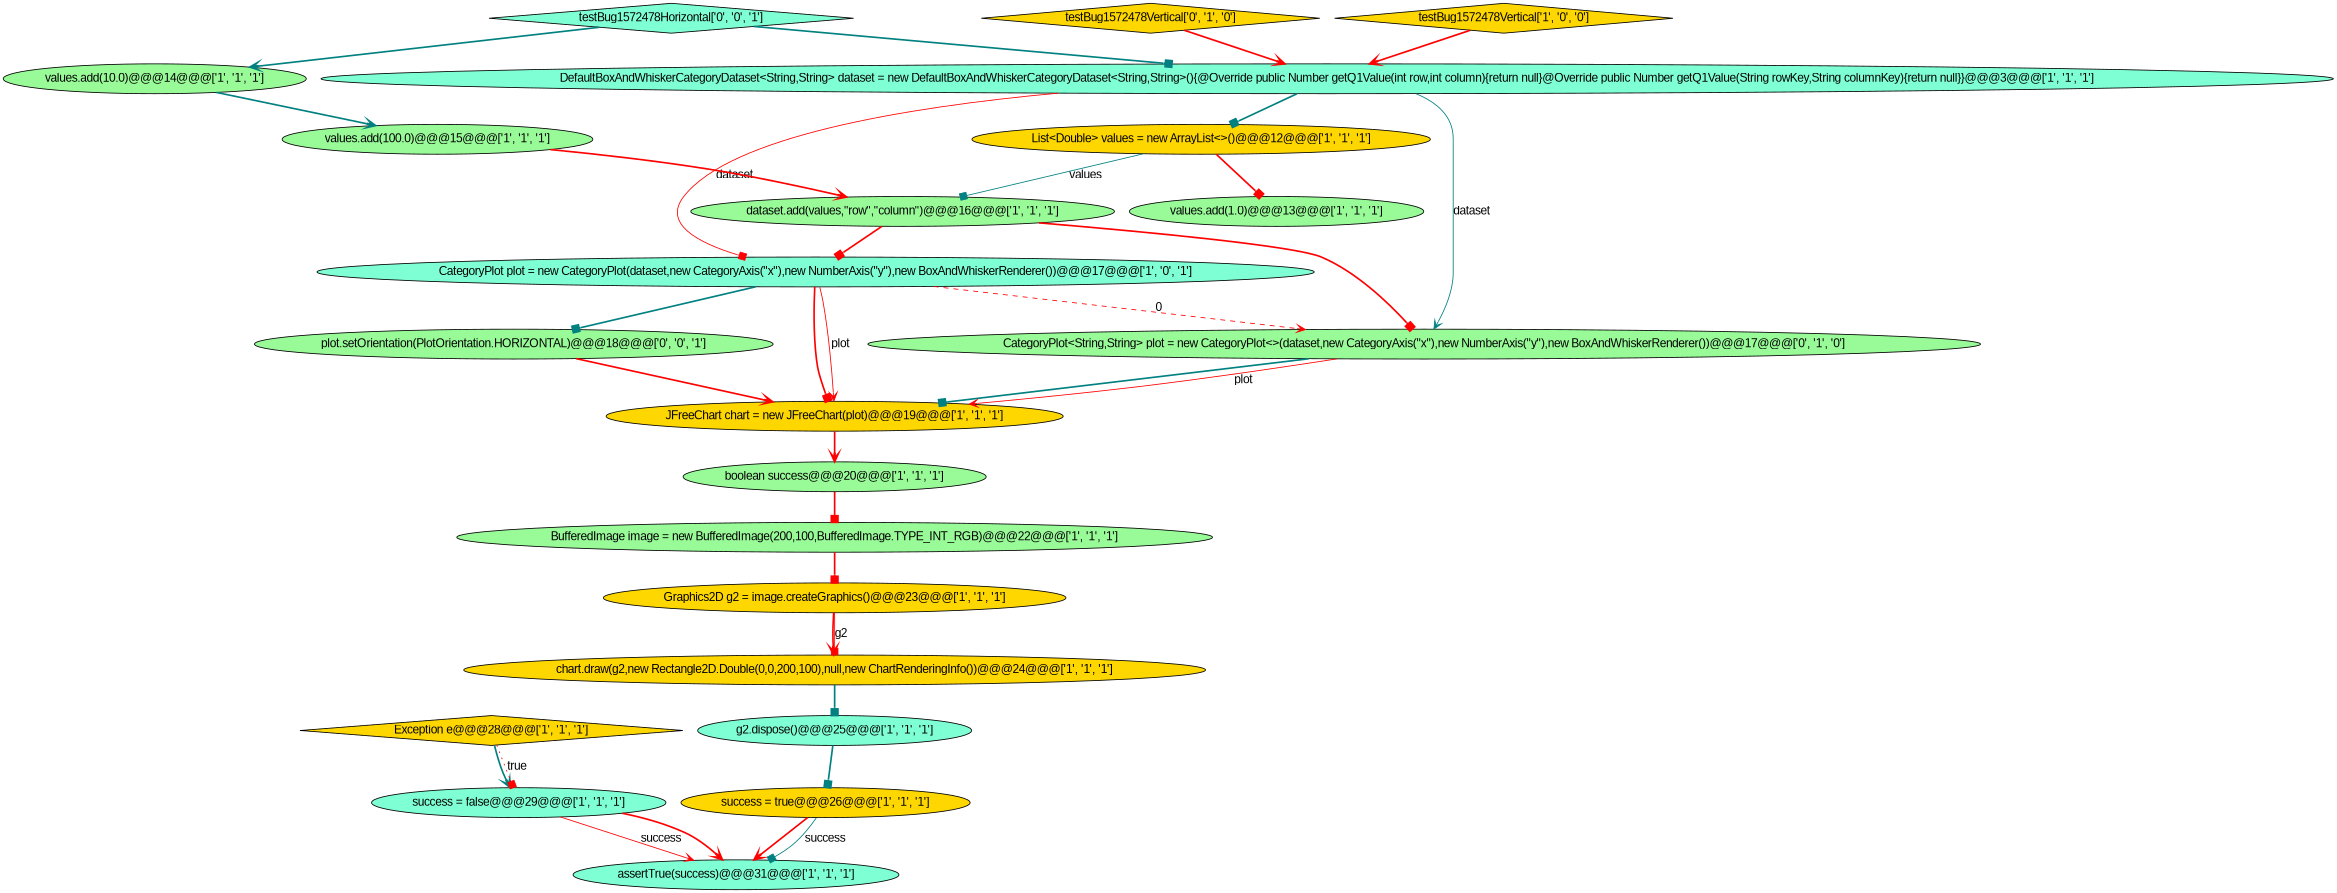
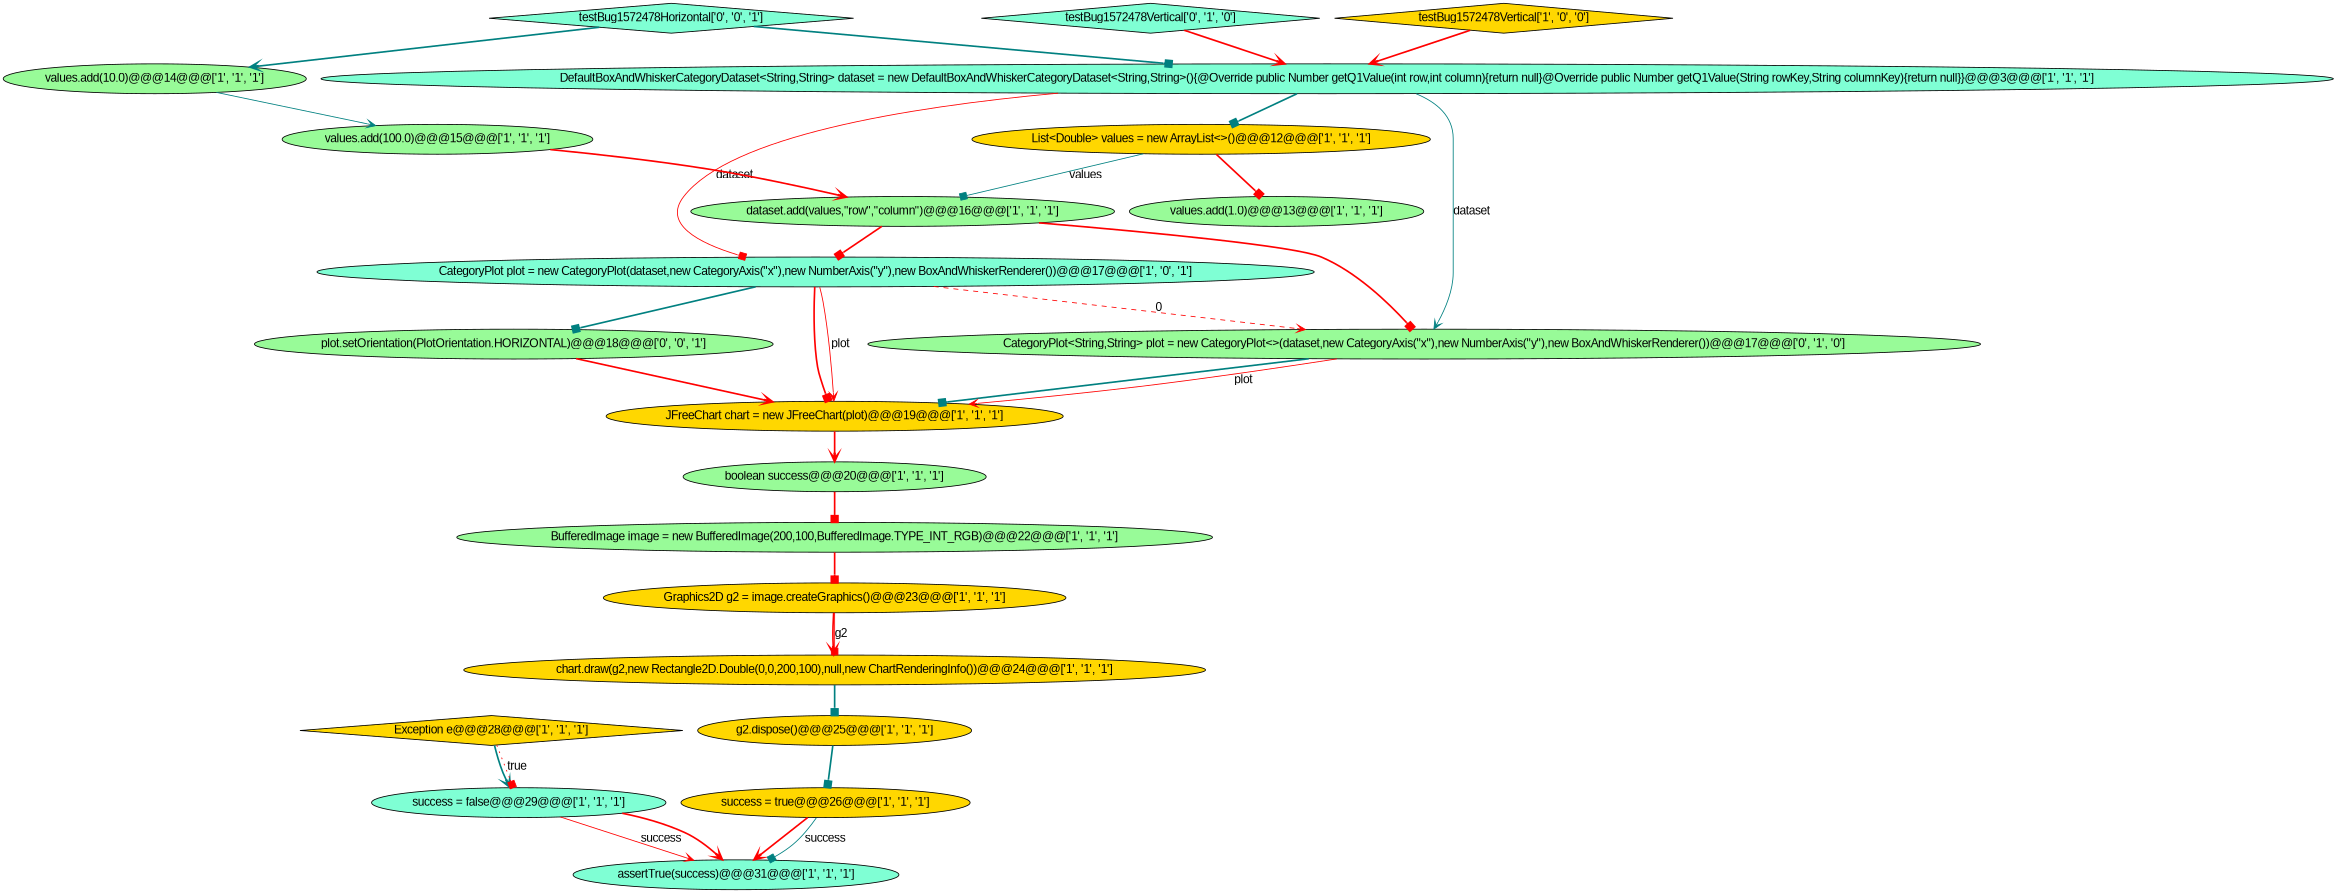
node "testBug1572478Vertical['0', '1', '0']": fillcolor gold -> aquamarine
edge "values.add(10.0)@@@14@@@['1', '1', '1']" -> "values.add(100.0)@@@15@@@['1', '1', '1']": style bold -> solid
node "g2.dispose()@@@25@@@['1', '1', '1']": fillcolor aquamarine -> gold
